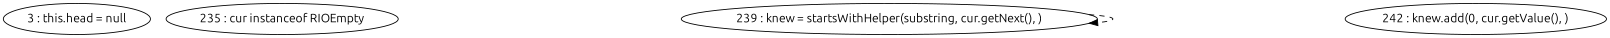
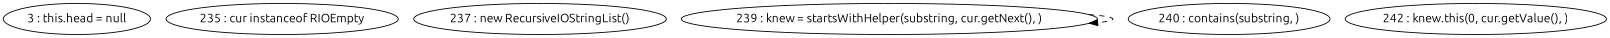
node "237 : new RecursiveIOStringList()": added
node "240 : contains(substring, )": added
node "242 : knew.add(0, cur.getValue(), )": label "242 : knew.add(0, cur.getValue(), )" -> "242 : knew.this(0, cur.getValue(), )"
